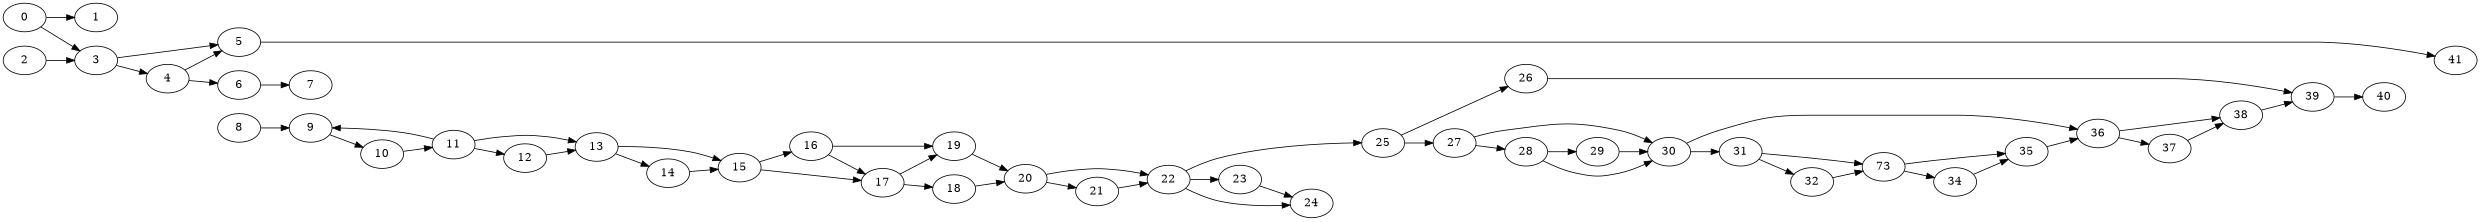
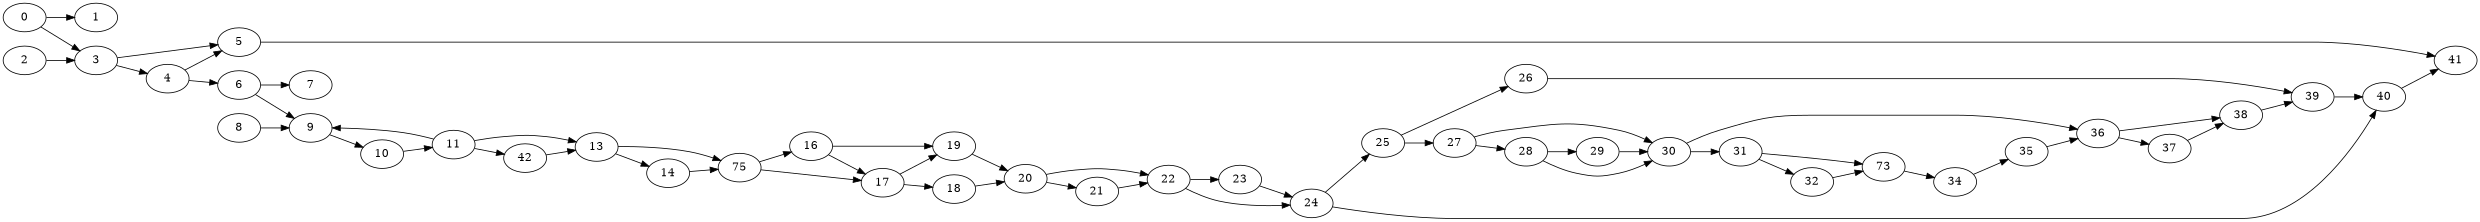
edge "40" -> "41": added
edge "6" -> "9": added
edge "22" -> "25": now "24" -> "25"
node "12": label "12" -> "42"
edge "73" -> "35": removed
node "15": label "15" -> "75"
edge "24" -> "40": added
